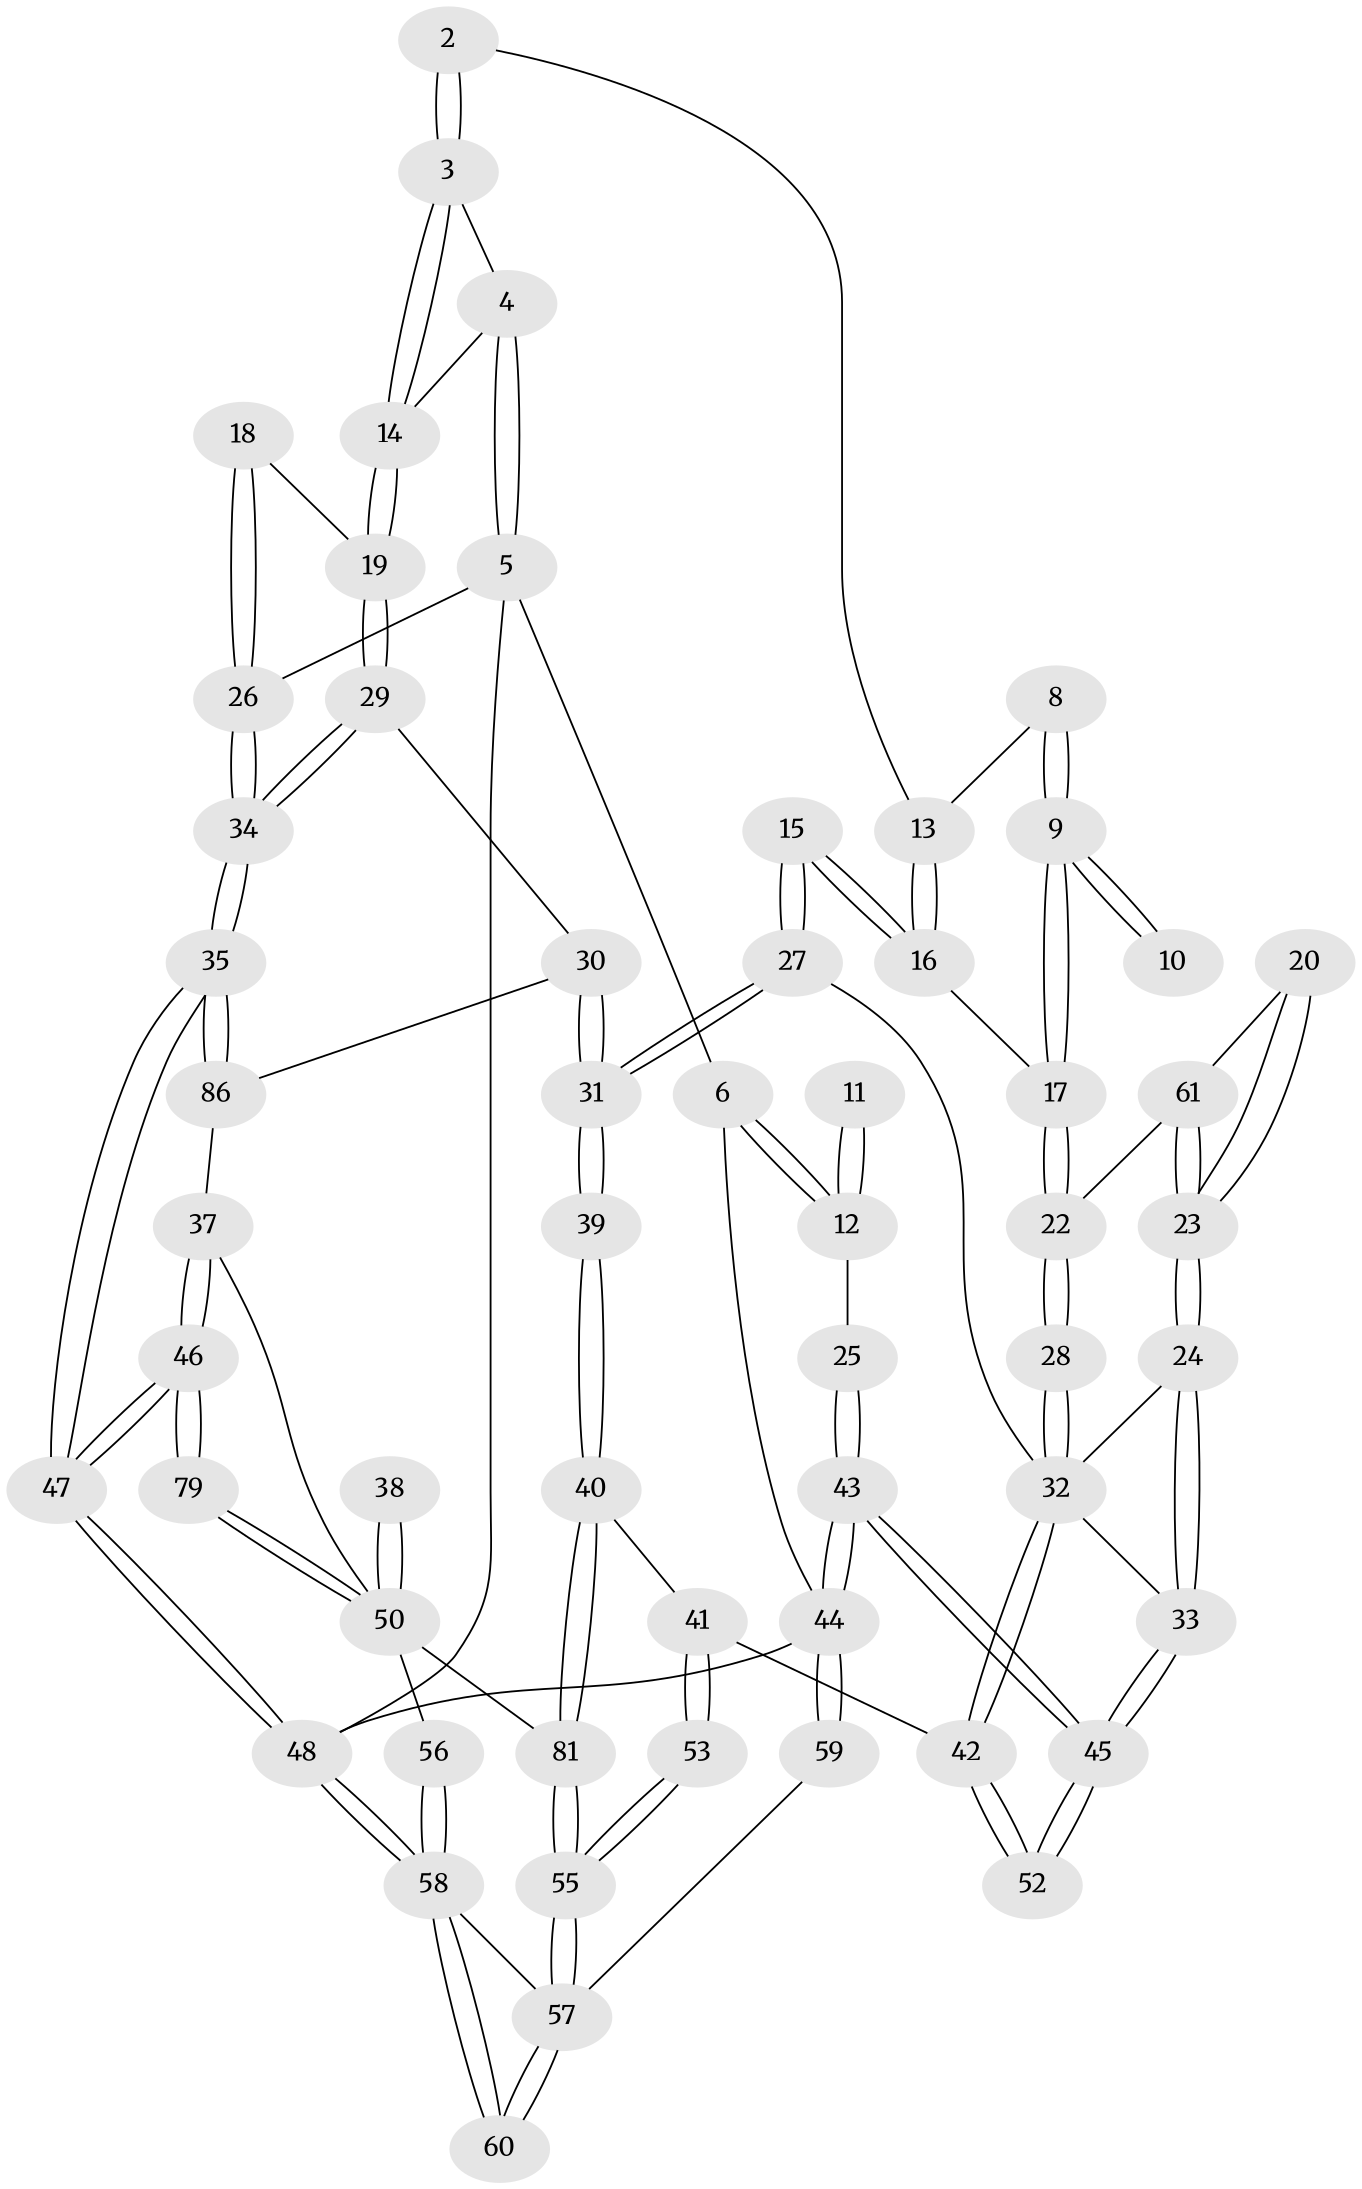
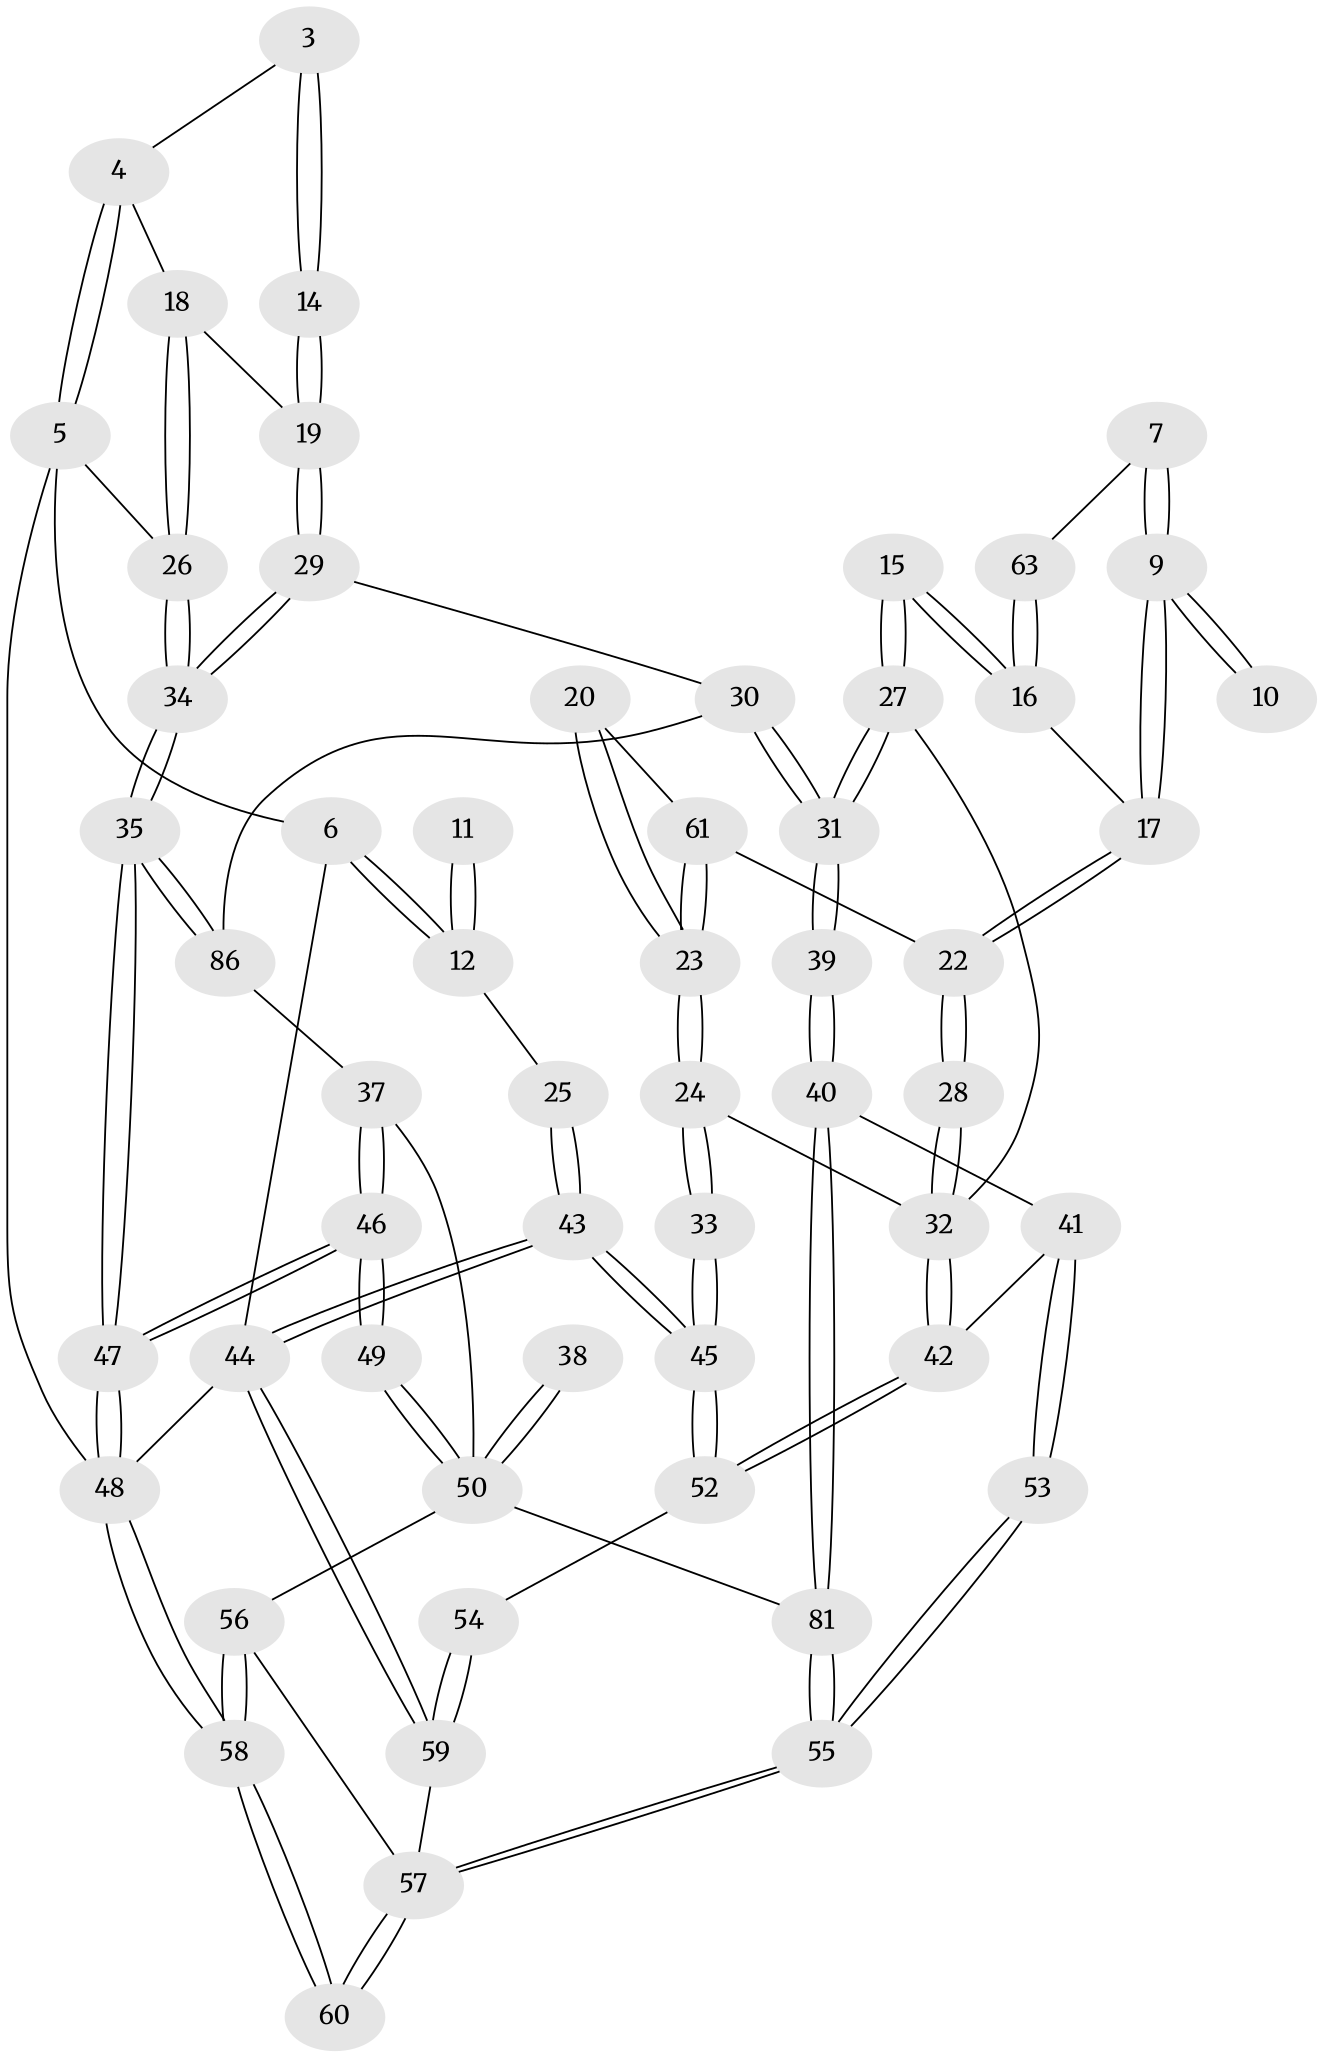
node "2": removed
edge "4" -- "14": now "4" -- "18"
node "8": label "8" -> "7"
node "13": label "13" -> "63"
node "79": label "79" -> "49"
edge "32" -- "33": removed
node "54": added
edge "58" -- "57": now "56" -- "57"
